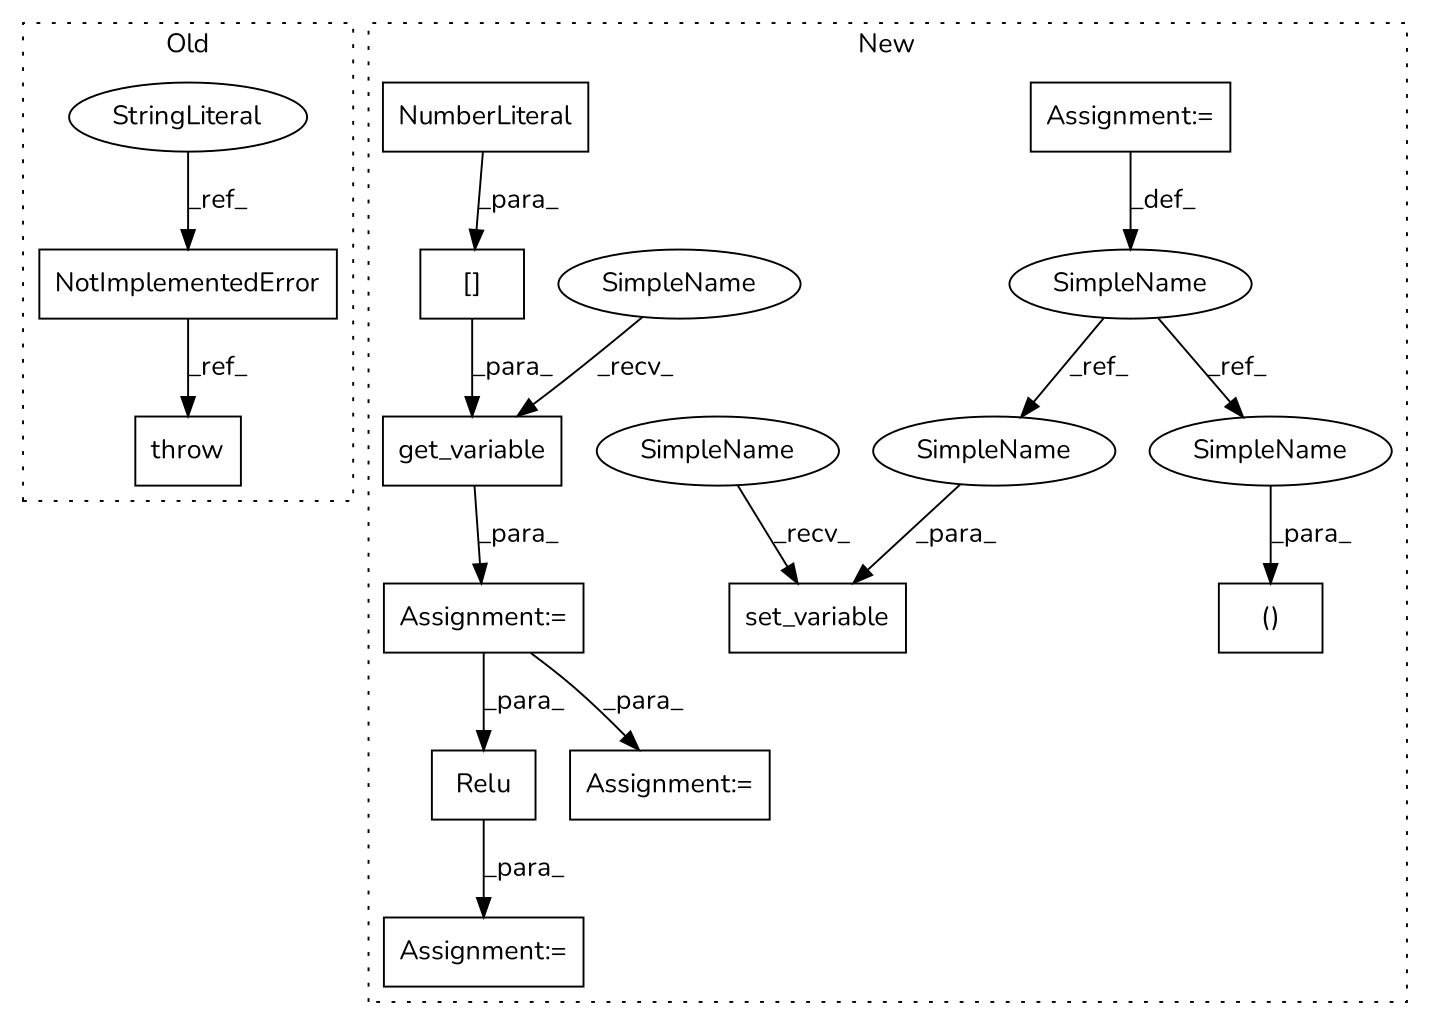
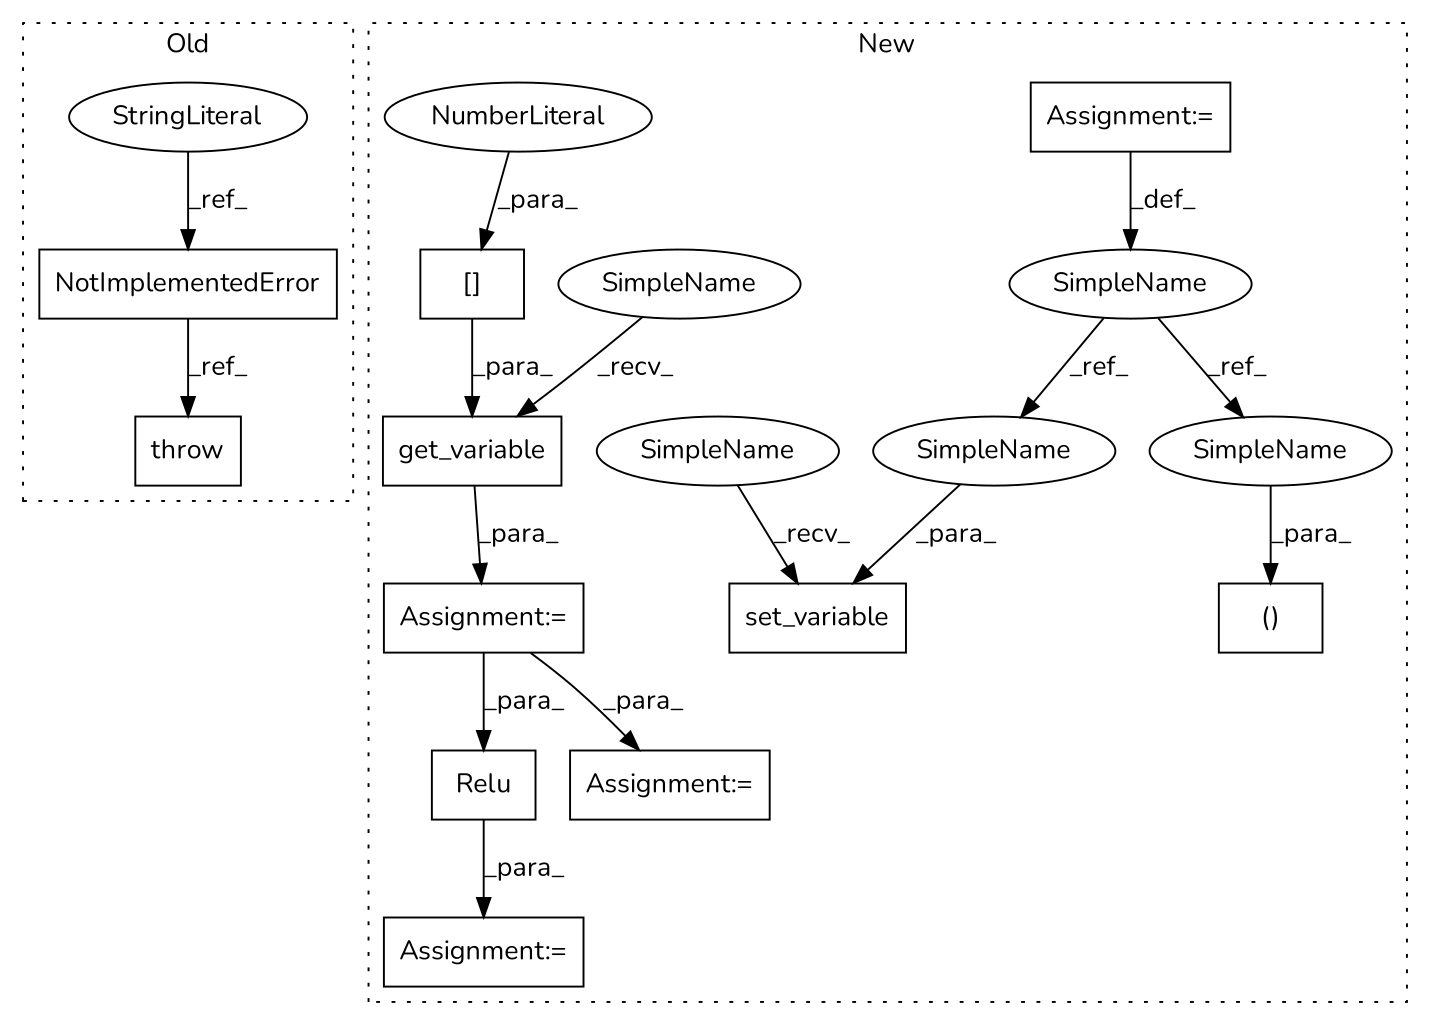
node "NumberLiteral": shape box -> ellipse
